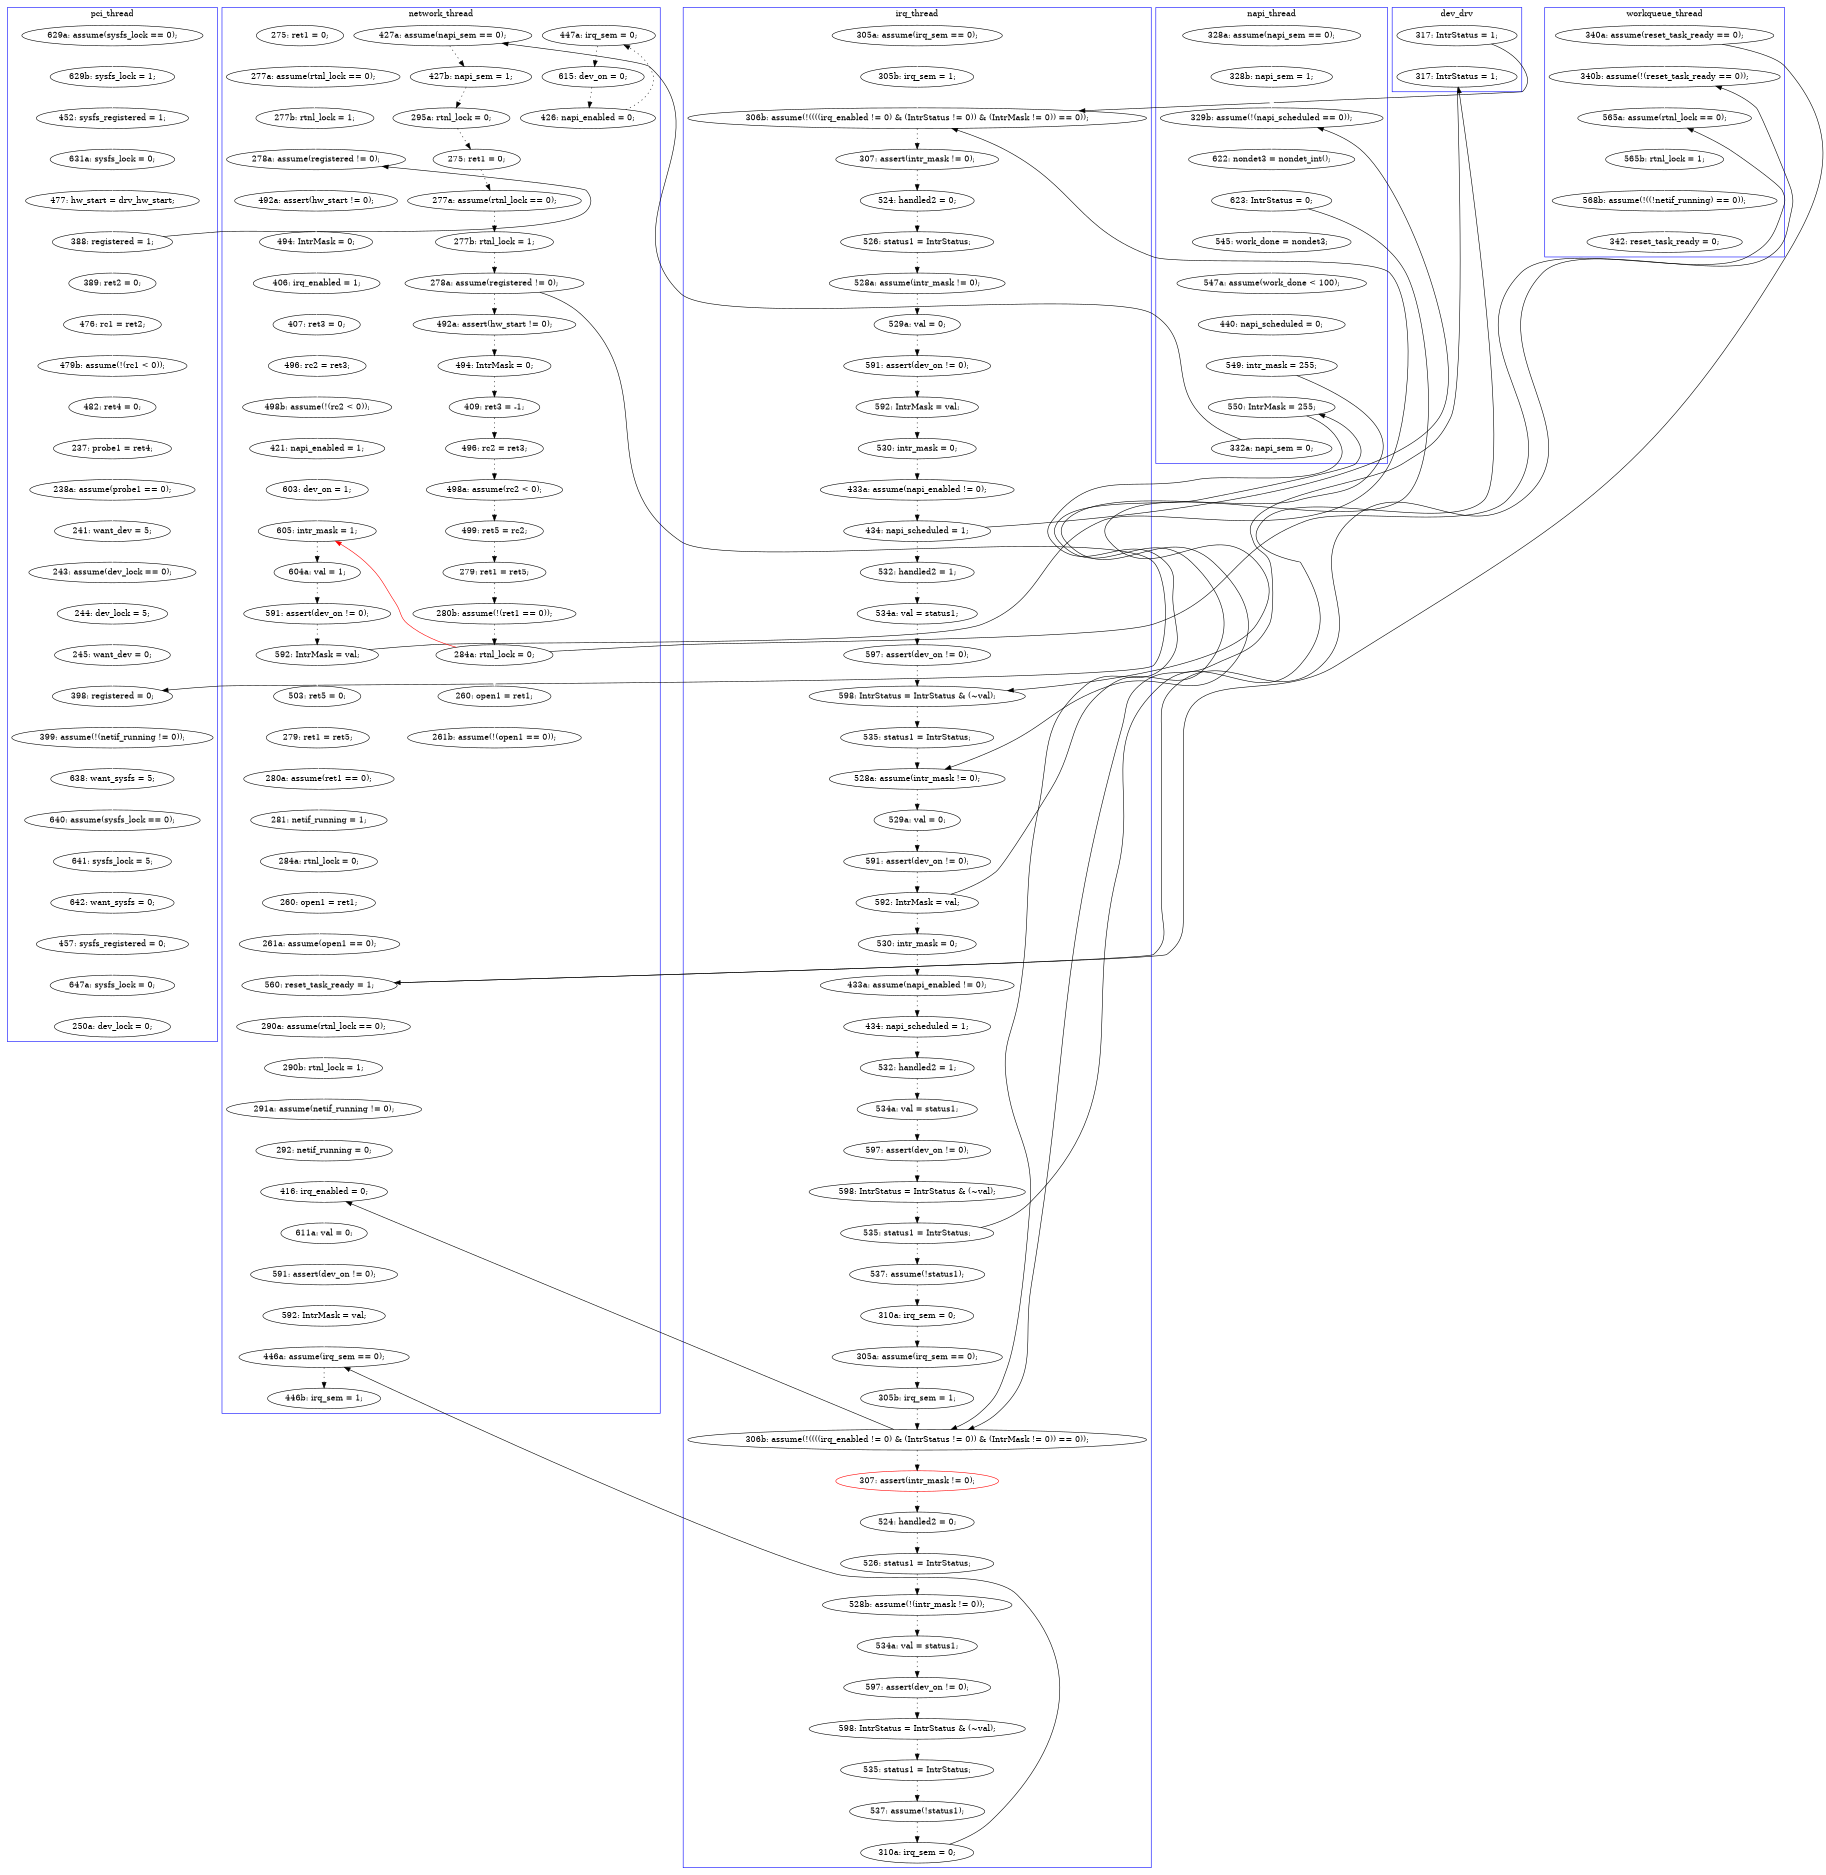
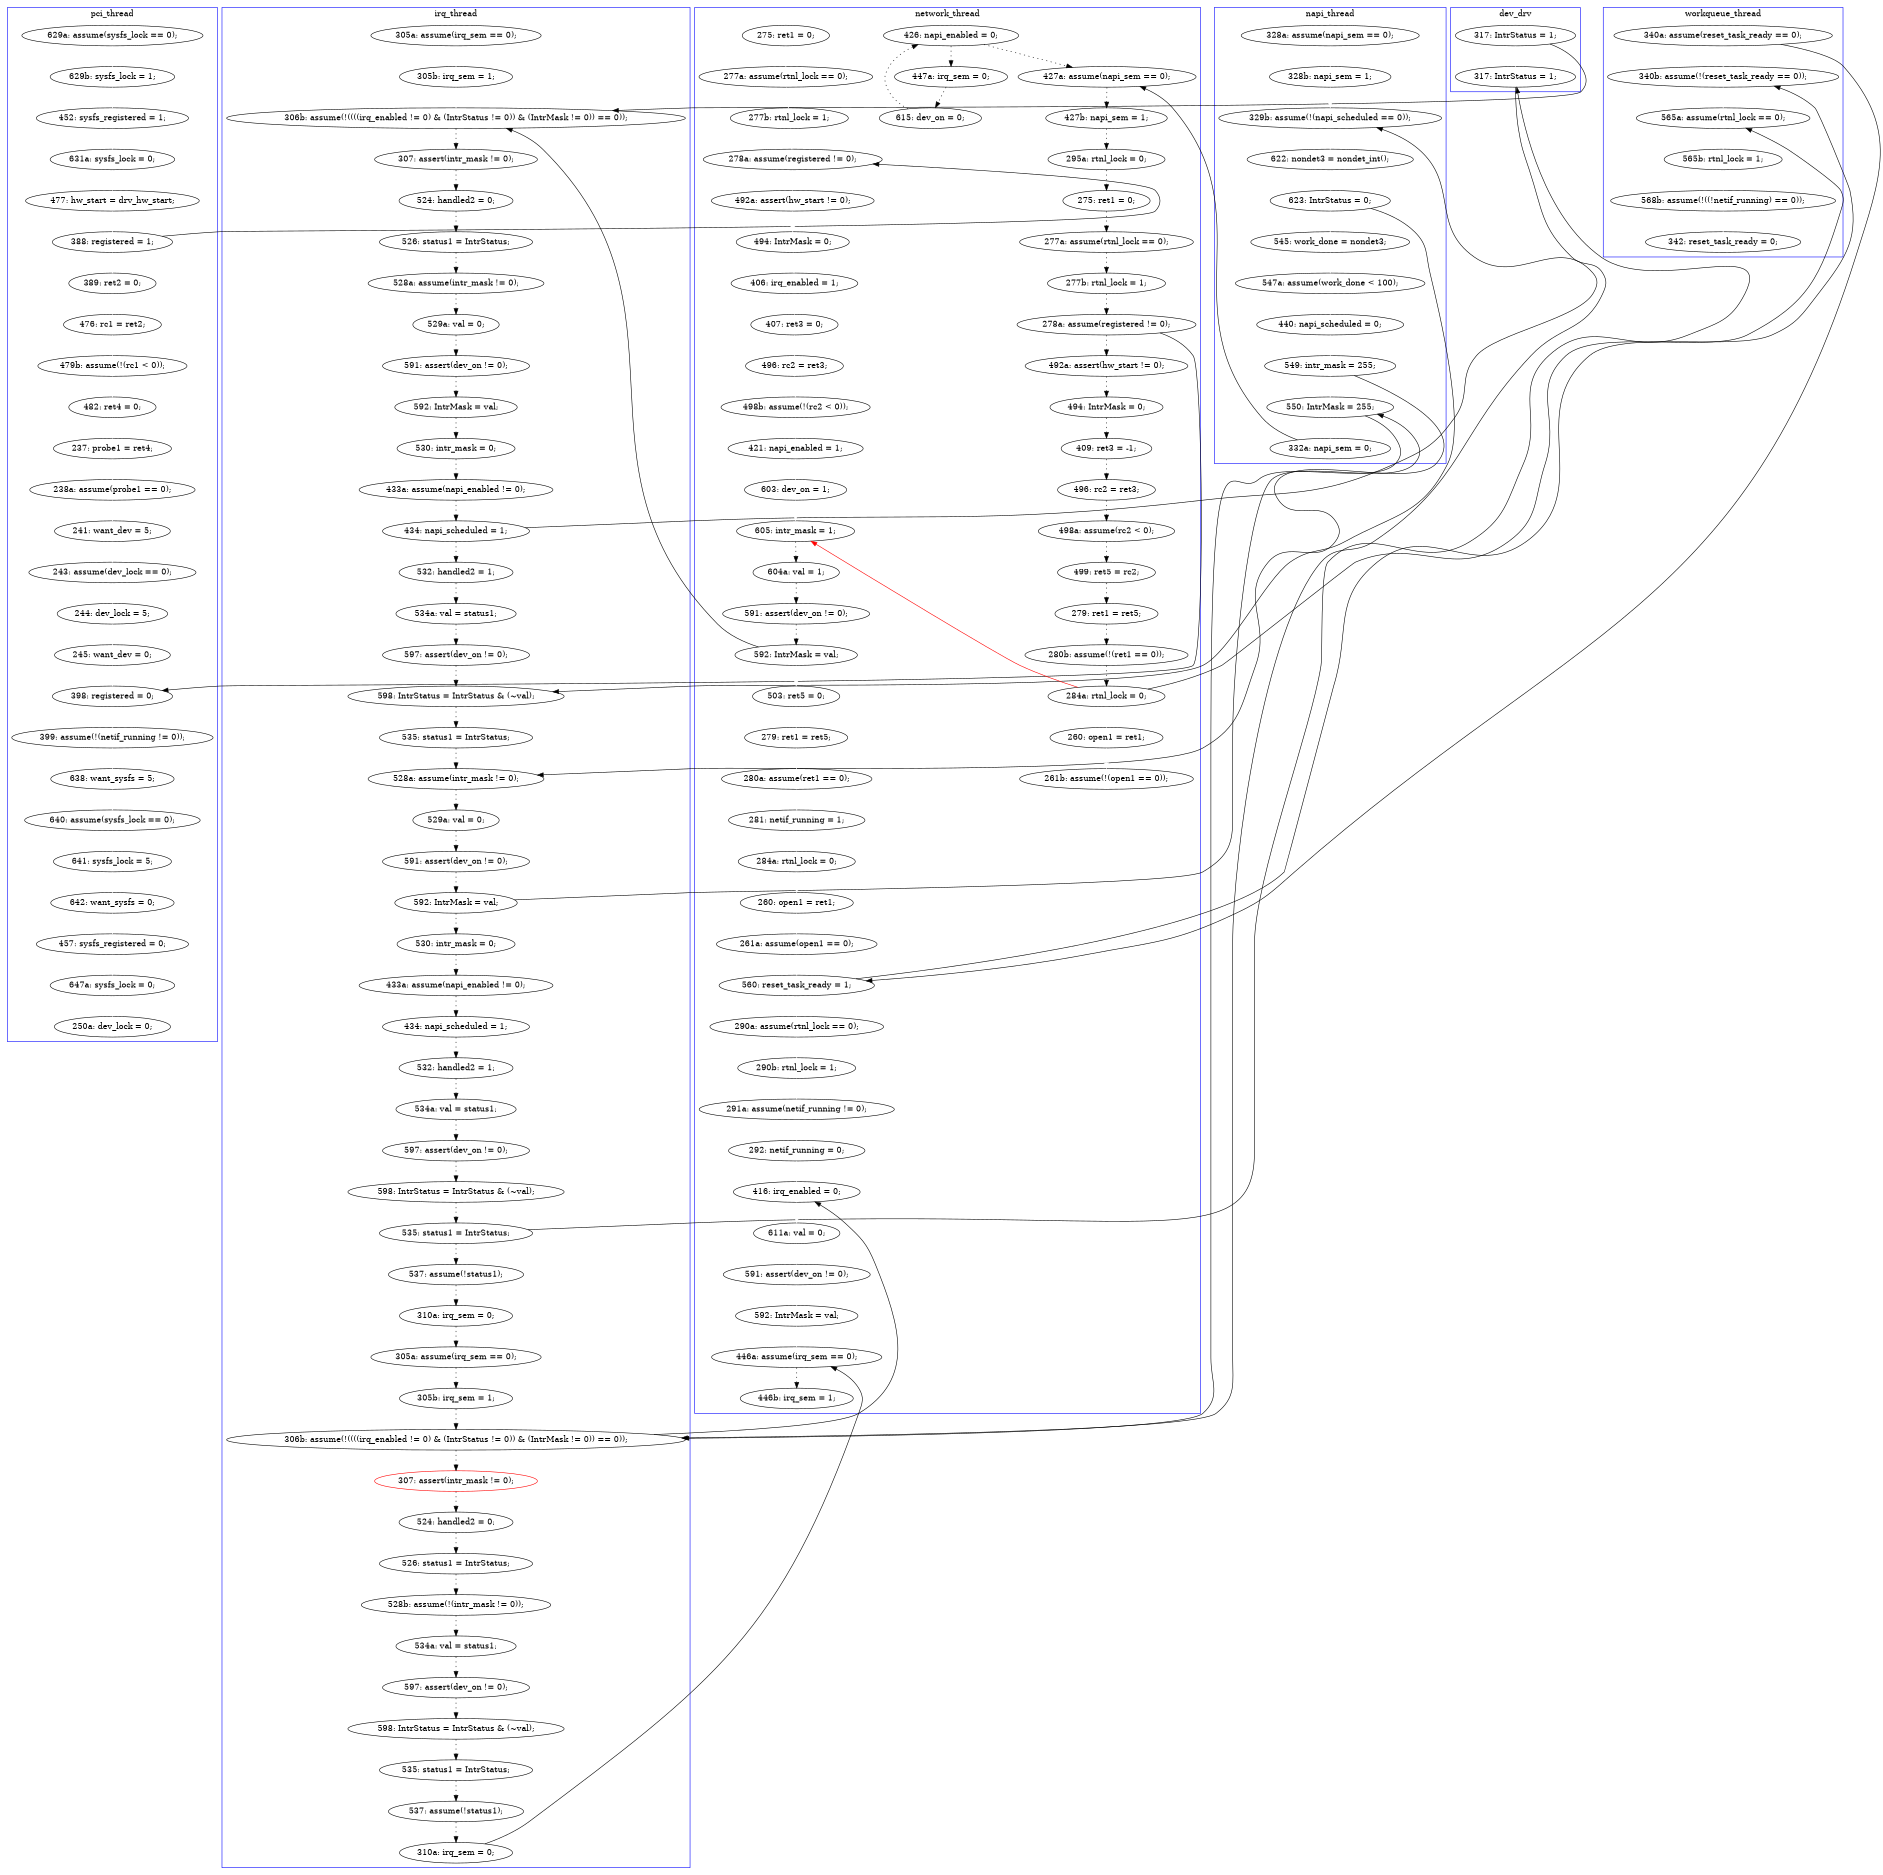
edge "426: napi_enabled = 0;" -> "427a: assume(napi_sem == 0);": added
